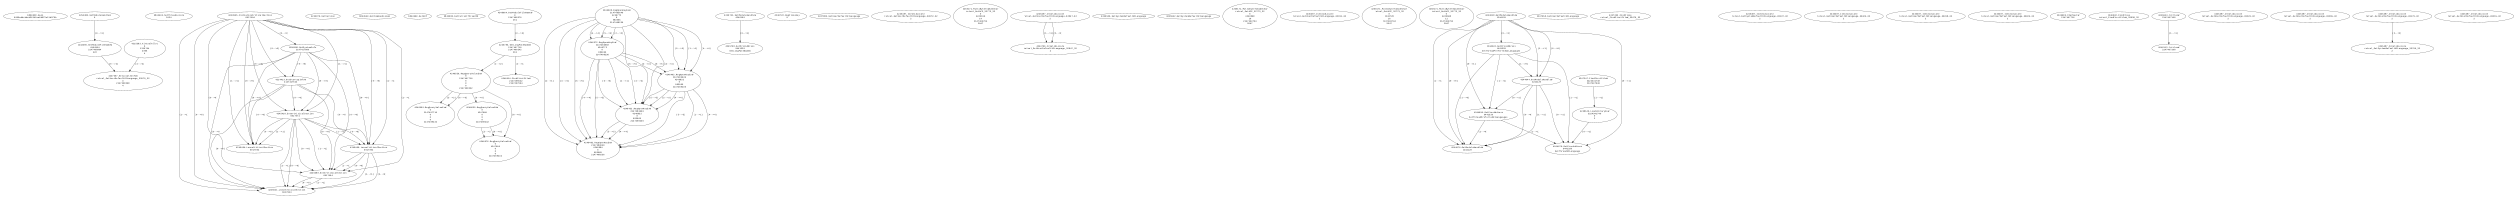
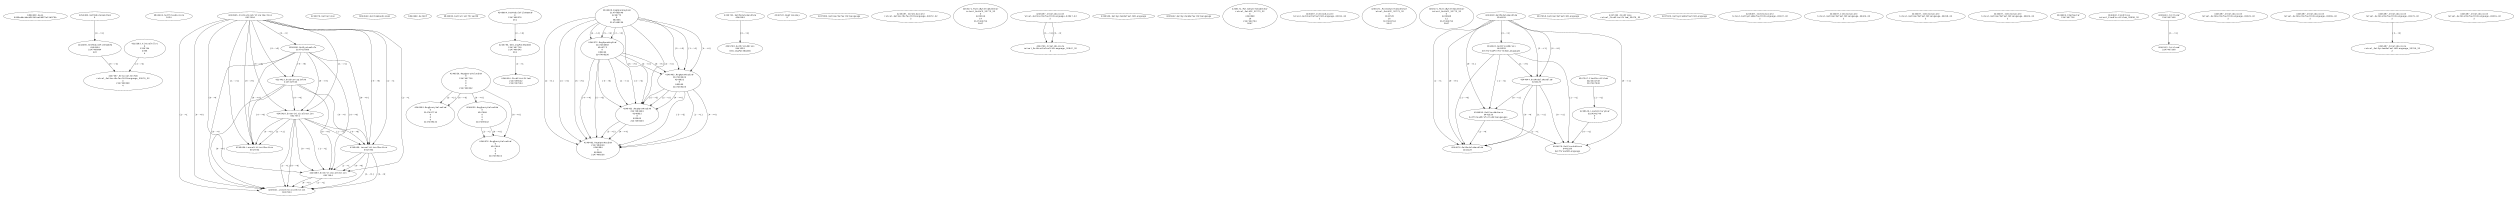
node "4247923.GetSystemDefaultUILanguage": added
edge "4245785.GetLongPathNameW 2147407710 2147406542 261" -> "4246556.RegQueryValueExW 0 2147407710 0 0 0 2147408232": removed, label "(1-->2)"
